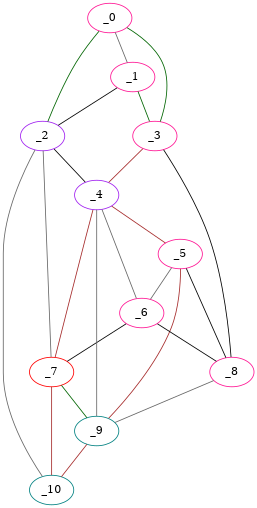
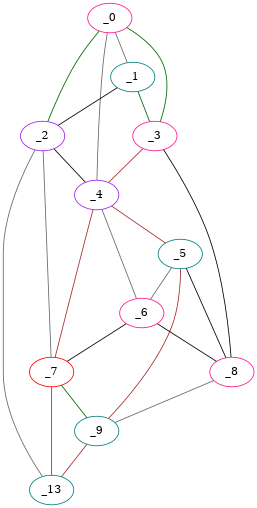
node "_1": color deeppink -> teal
node "_5": color deeppink -> teal
edge "_4" -- "_9": now "_4" -- "_0"
node "_10": label "_10" -> "_13"
